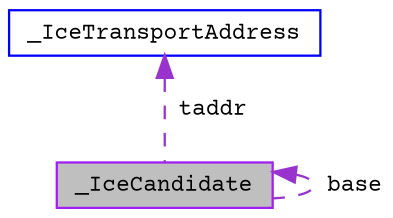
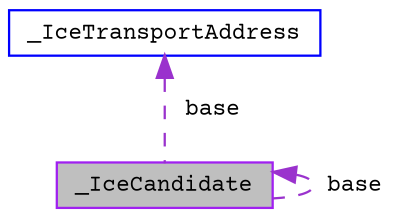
edge "_IceCandidate" -> "_IceTransportAddress": label " taddr" -> " base"
